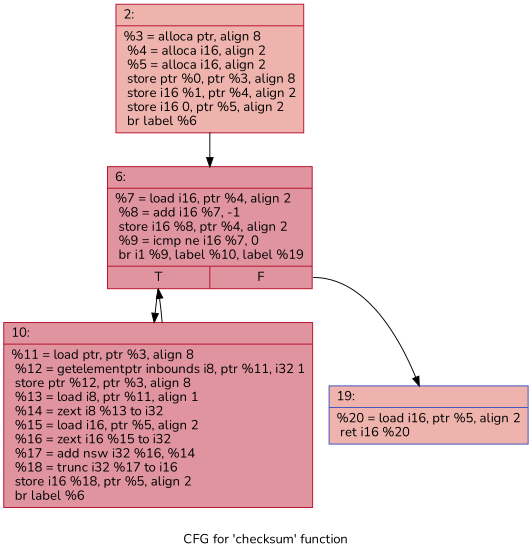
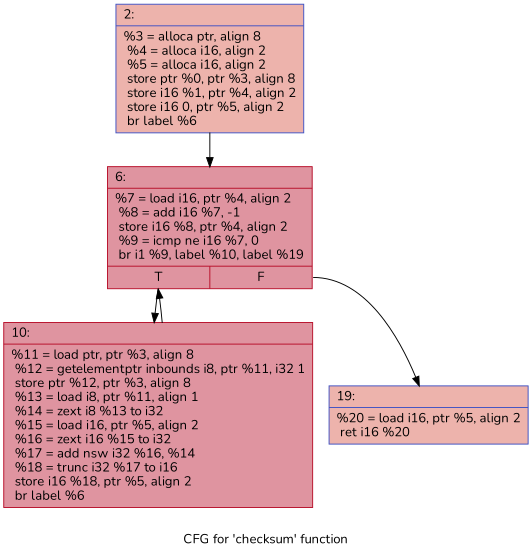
node "2:": color #b70d28ff -> #3d50c3ff
